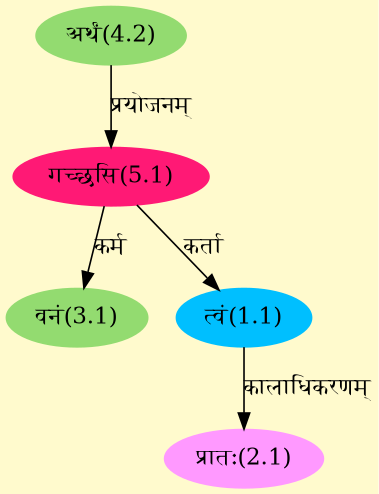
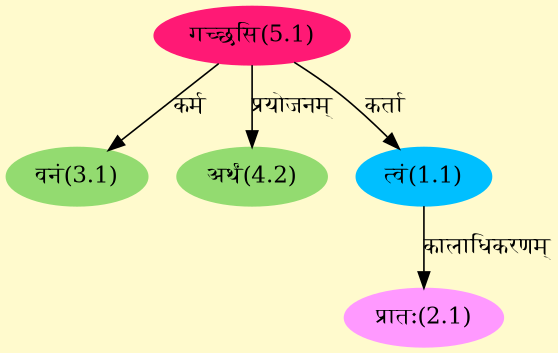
edge "अर्थं(4.2)" -> "गच्छसि(5.1)": reversed
